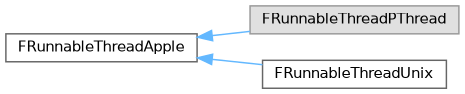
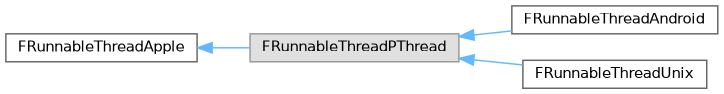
node "FRunnableThreadAndroid": added
edge "FRunnableThreadUnix" -> "FRunnableThreadApple": now "FRunnableThreadUnix" -> "FRunnableThreadPThread"
